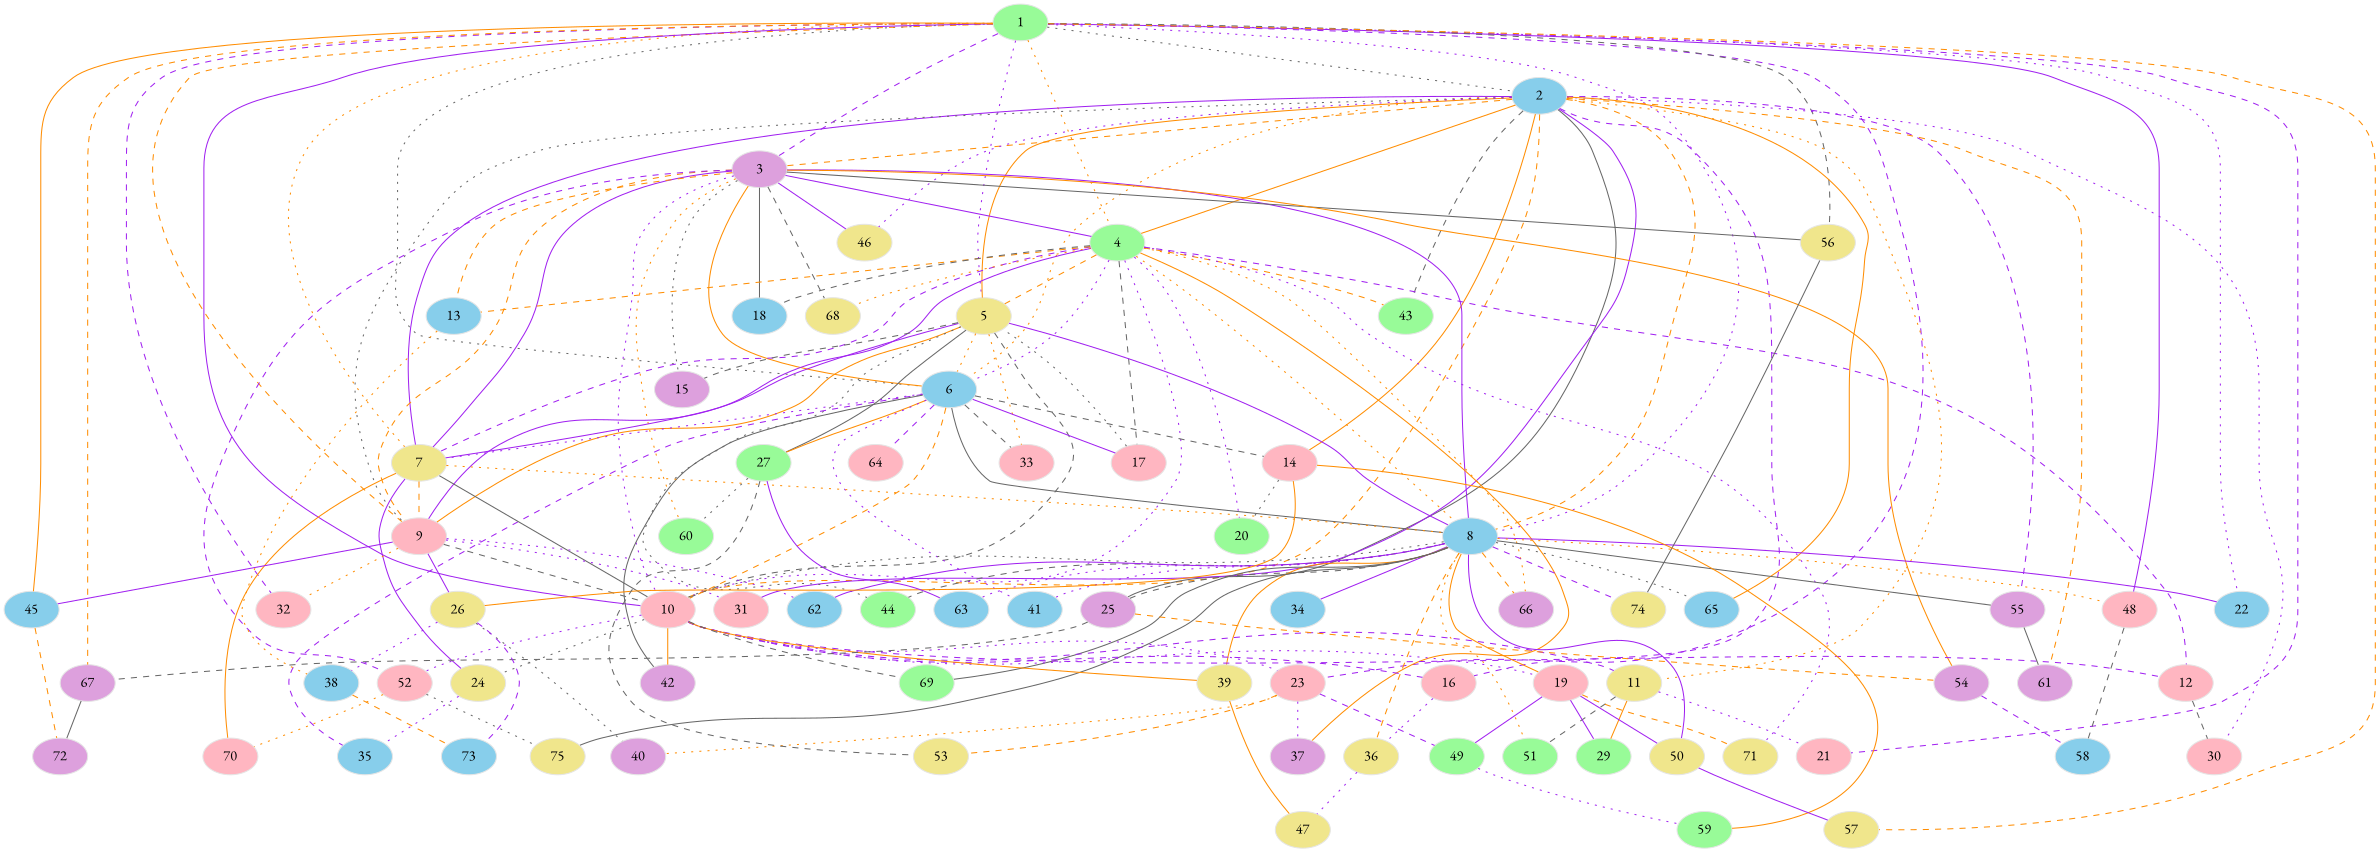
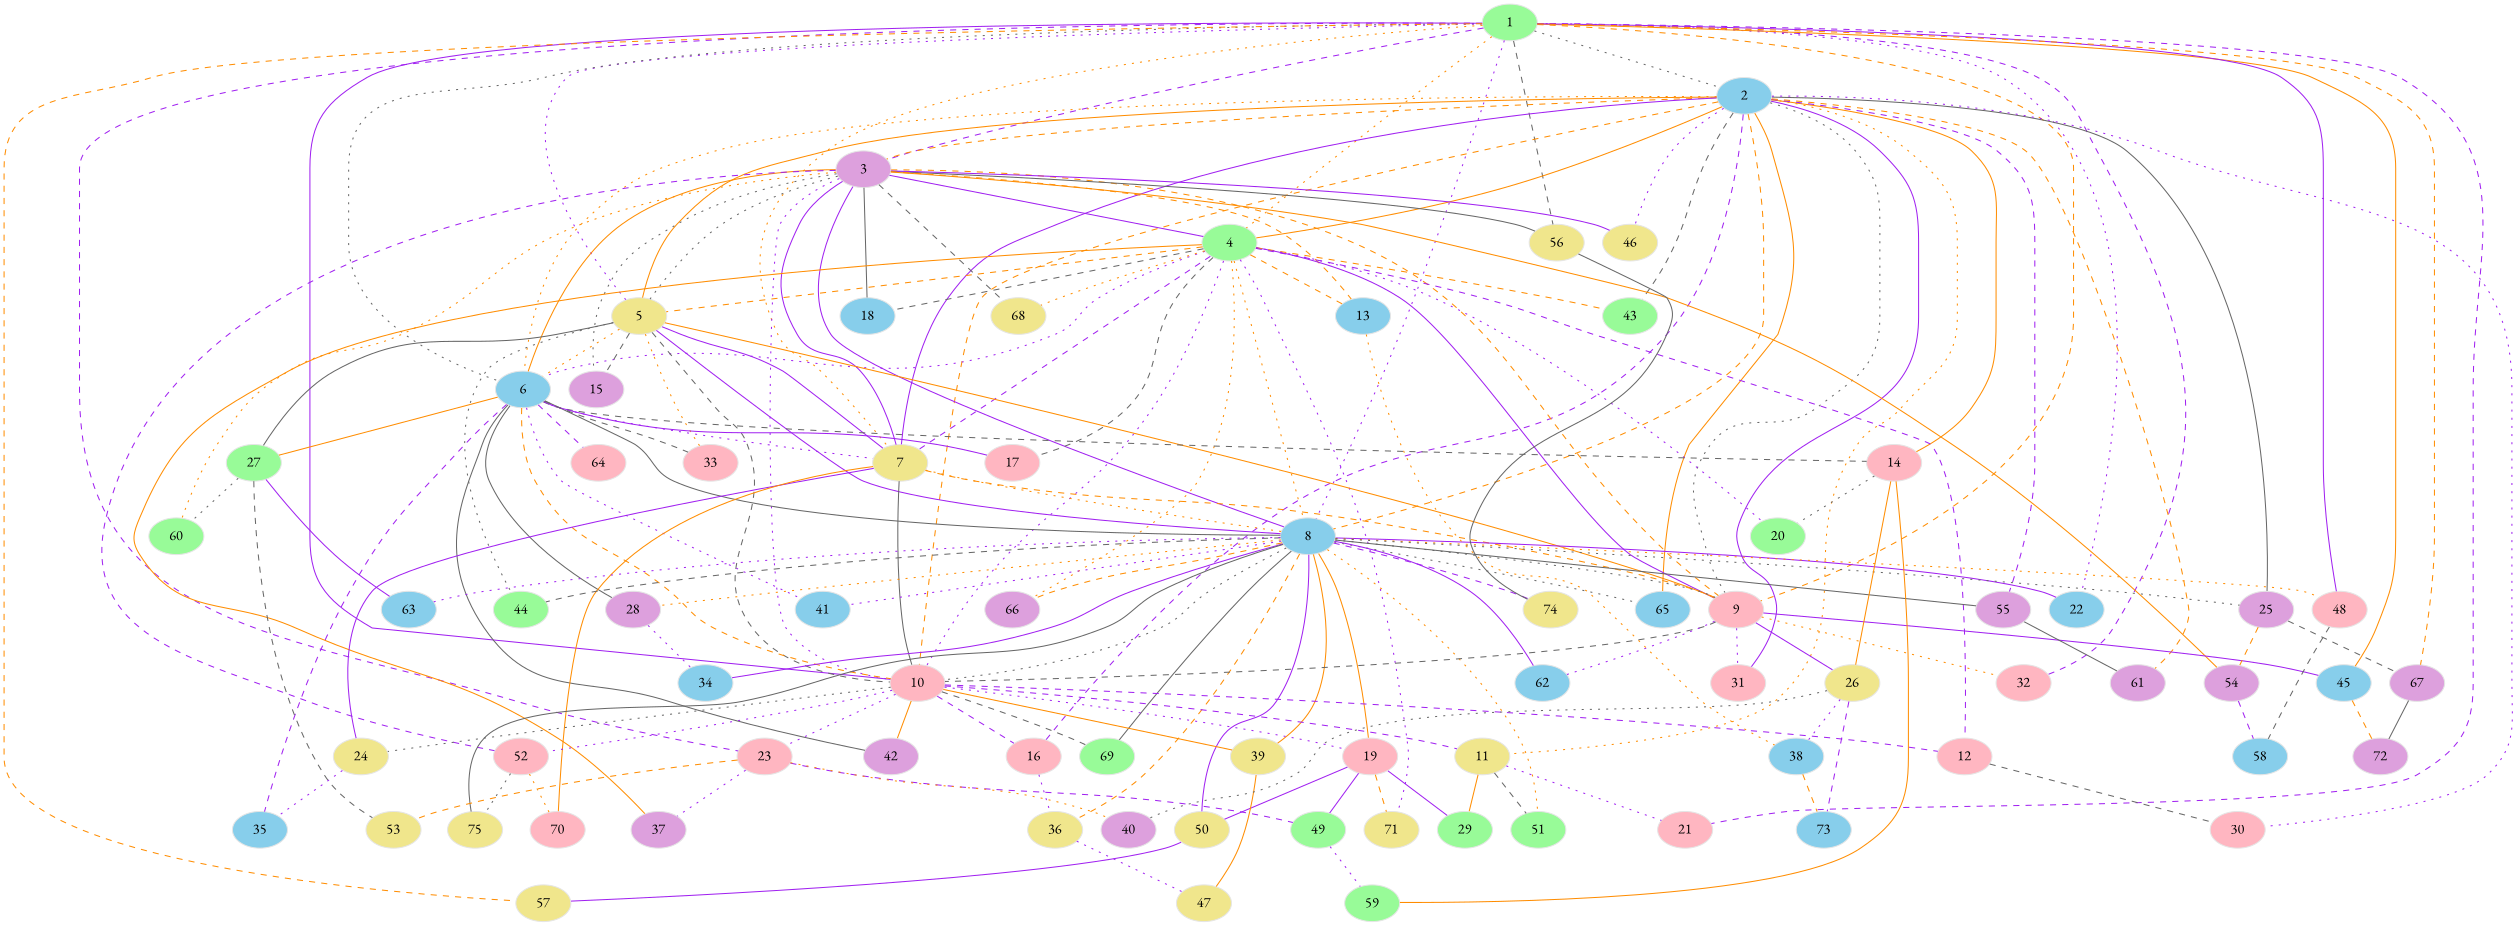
edge "5" -- "17": now "5" -- "3"
edge "8" -- "9": added
edge "8" -- "25": style dashed -> dotted
node "28": added
